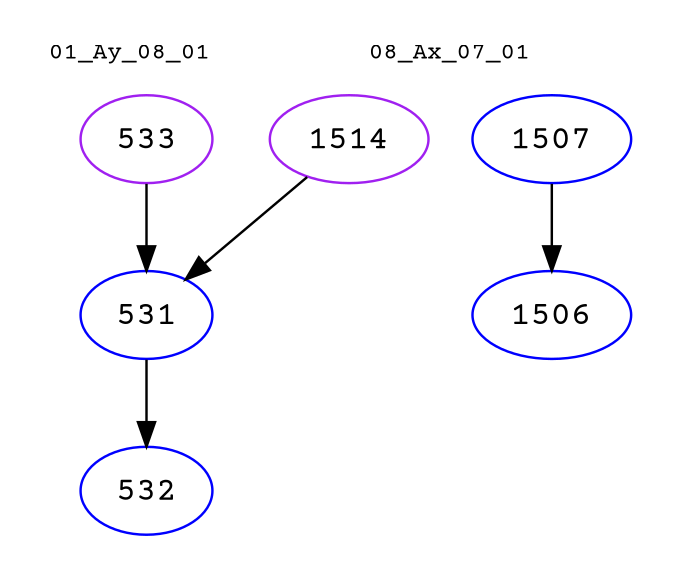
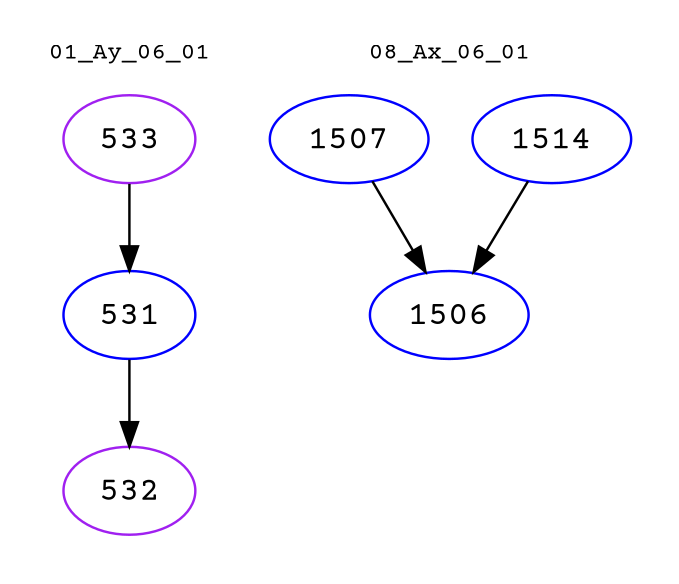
cluster "01_Ay_08_01": label "01_Ay_08_01" -> "01_Ay_06_01"
cluster "08_Ax_07_01": label "08_Ax_07_01" -> "08_Ax_06_01"
node "1514": color purple -> blue
edge "1514" -> "531": now "1514" -> "1506"
node "532": color blue -> purple
